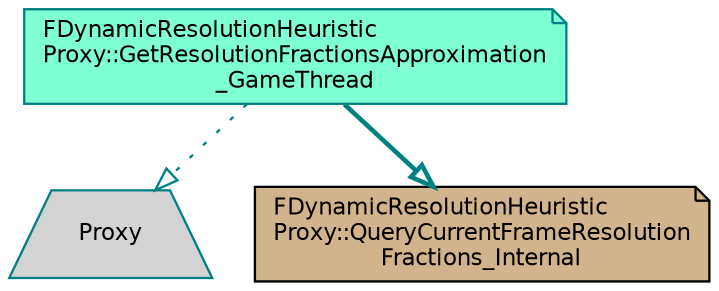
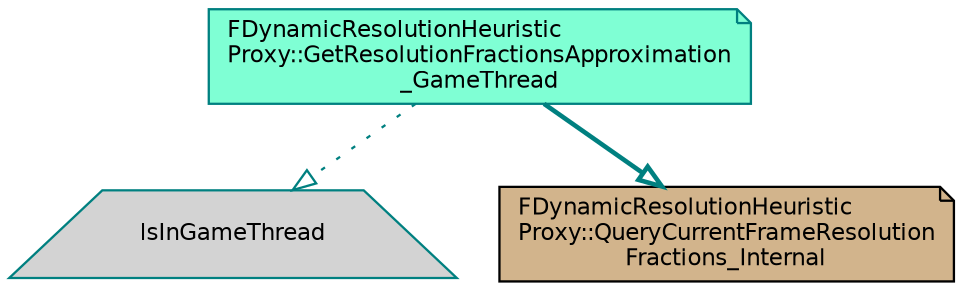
node "Proxy": label "Proxy" -> "IsInGameThread"
